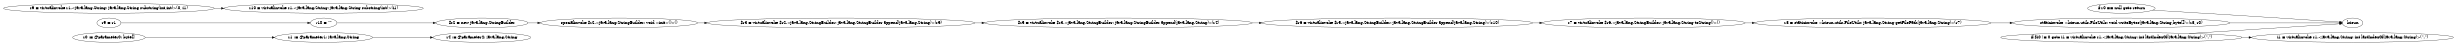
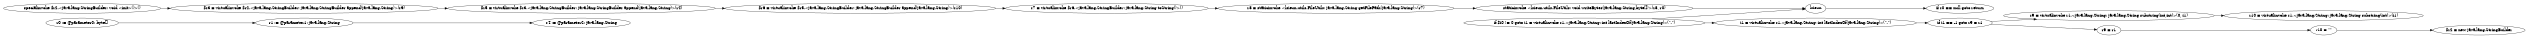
edge "if r0 == null goto return" -> "lsieun": reversed
edge "$r2 = new java.lang.StringBuilder" -> "specialinvoke $r2.<java.lang.StringBuilder: void <init>()>()": removed
node "if i1 == -1 goto r9 = r1": added
